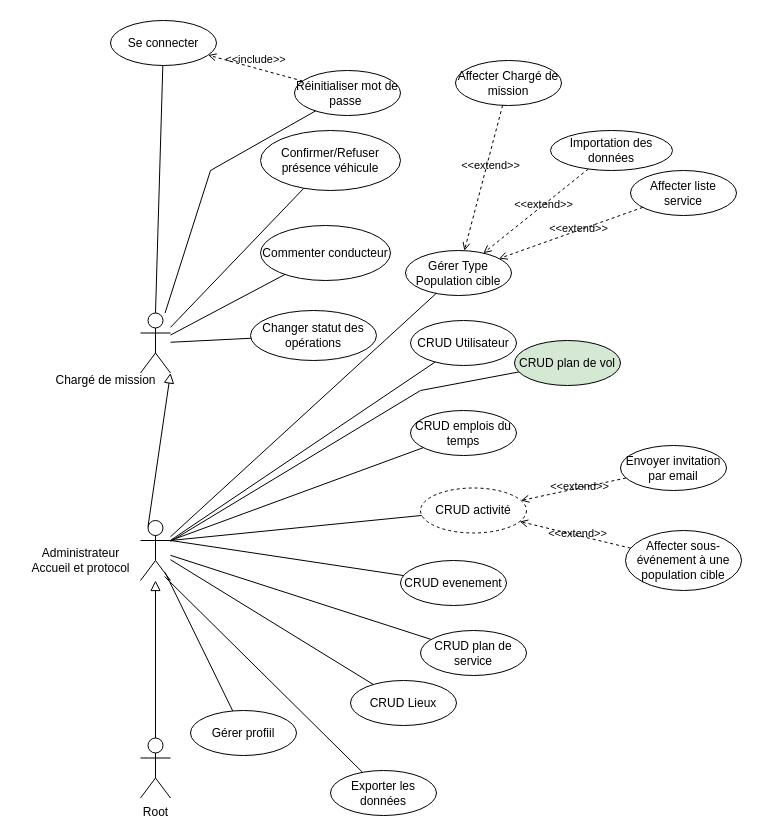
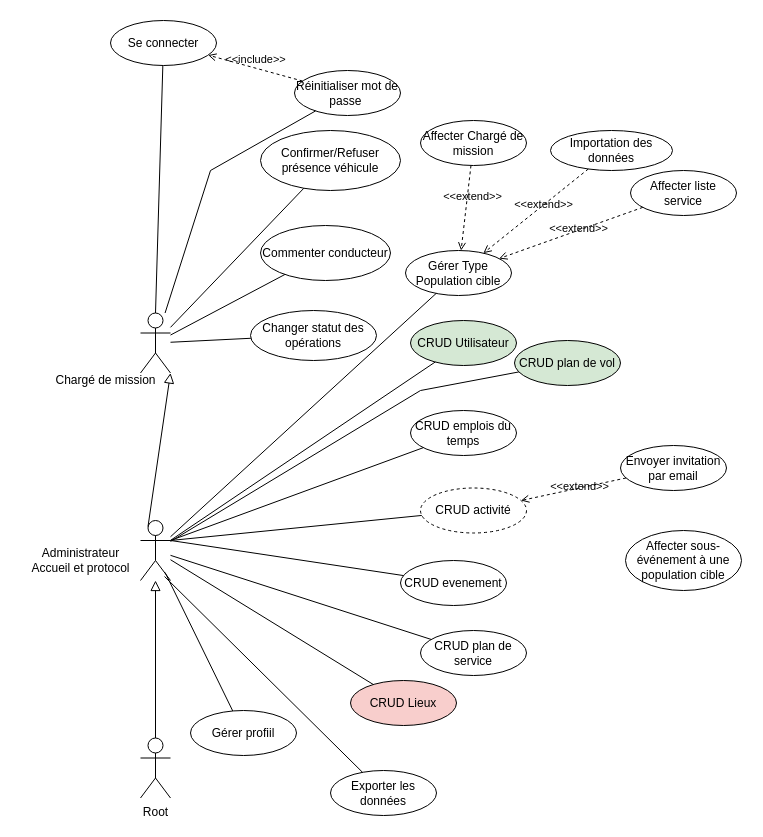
node "Affecter Chargé de mission": moved (509, 83) -> (474, 143)
node "CRUD Utilisateur": fillcolor #ffffff -> #d5e8d4
edge "Affecter sous-événement à une population cible" -> "CRUD activité": removed, label "<<extend>>"
node "CRUD Lieux": fillcolor #ffffff -> #f8cecc
